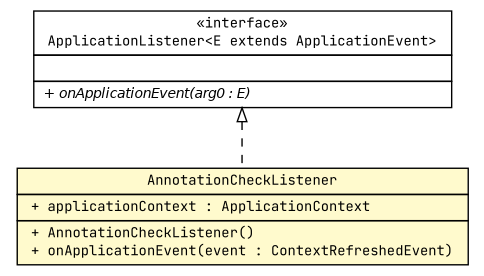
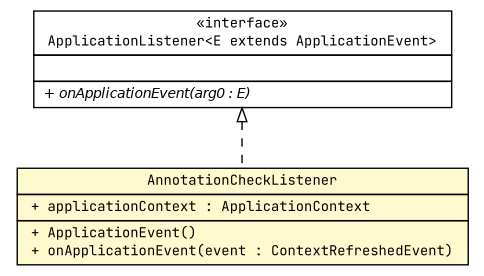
node "AnnotationCheckListener": text "+ AnnotationCheckListener()" -> "+ ApplicationEvent()"
